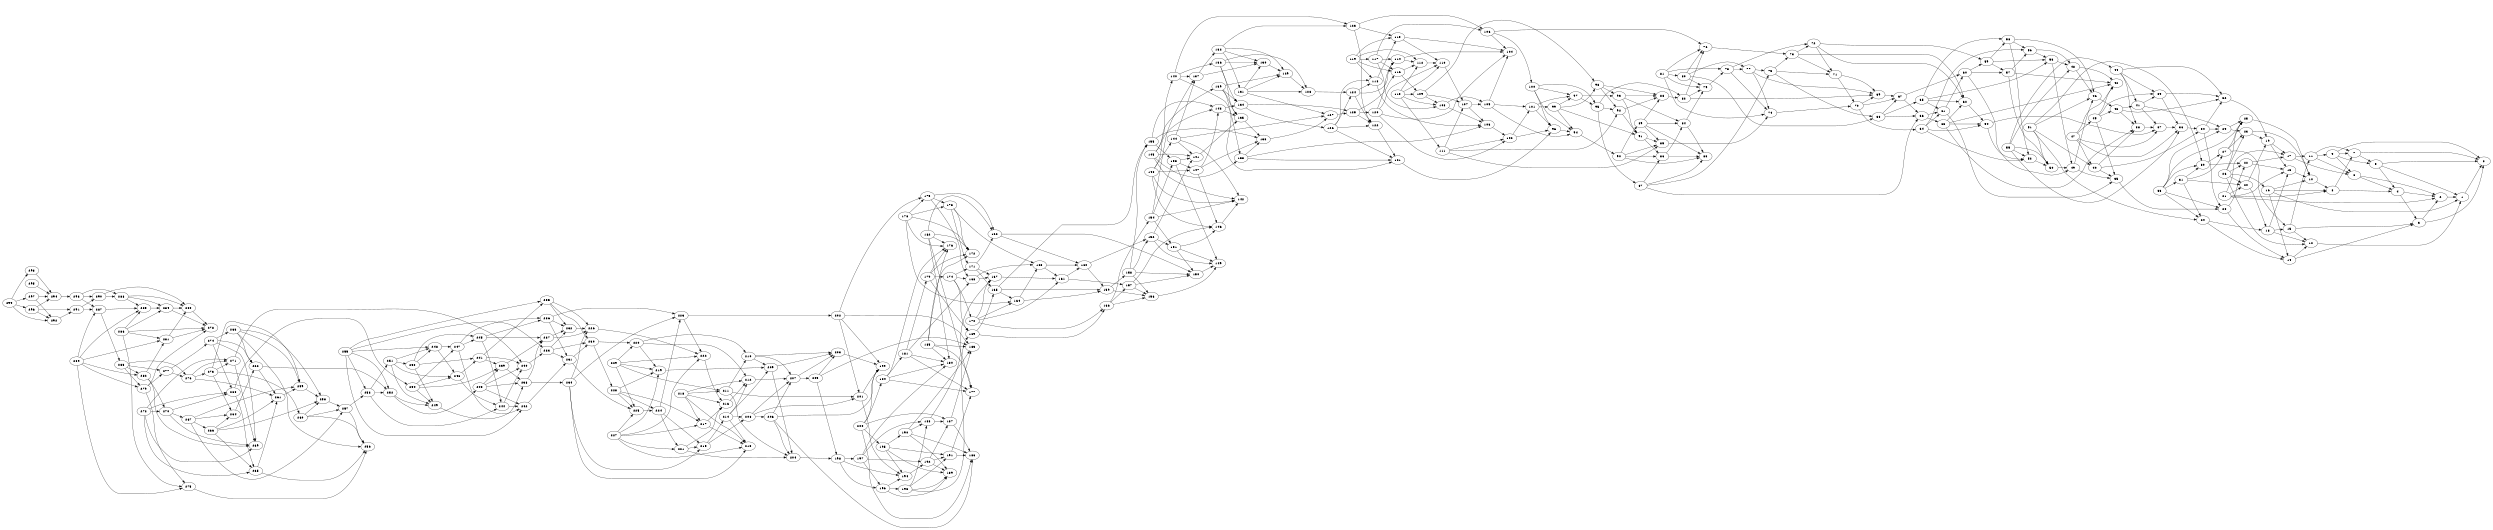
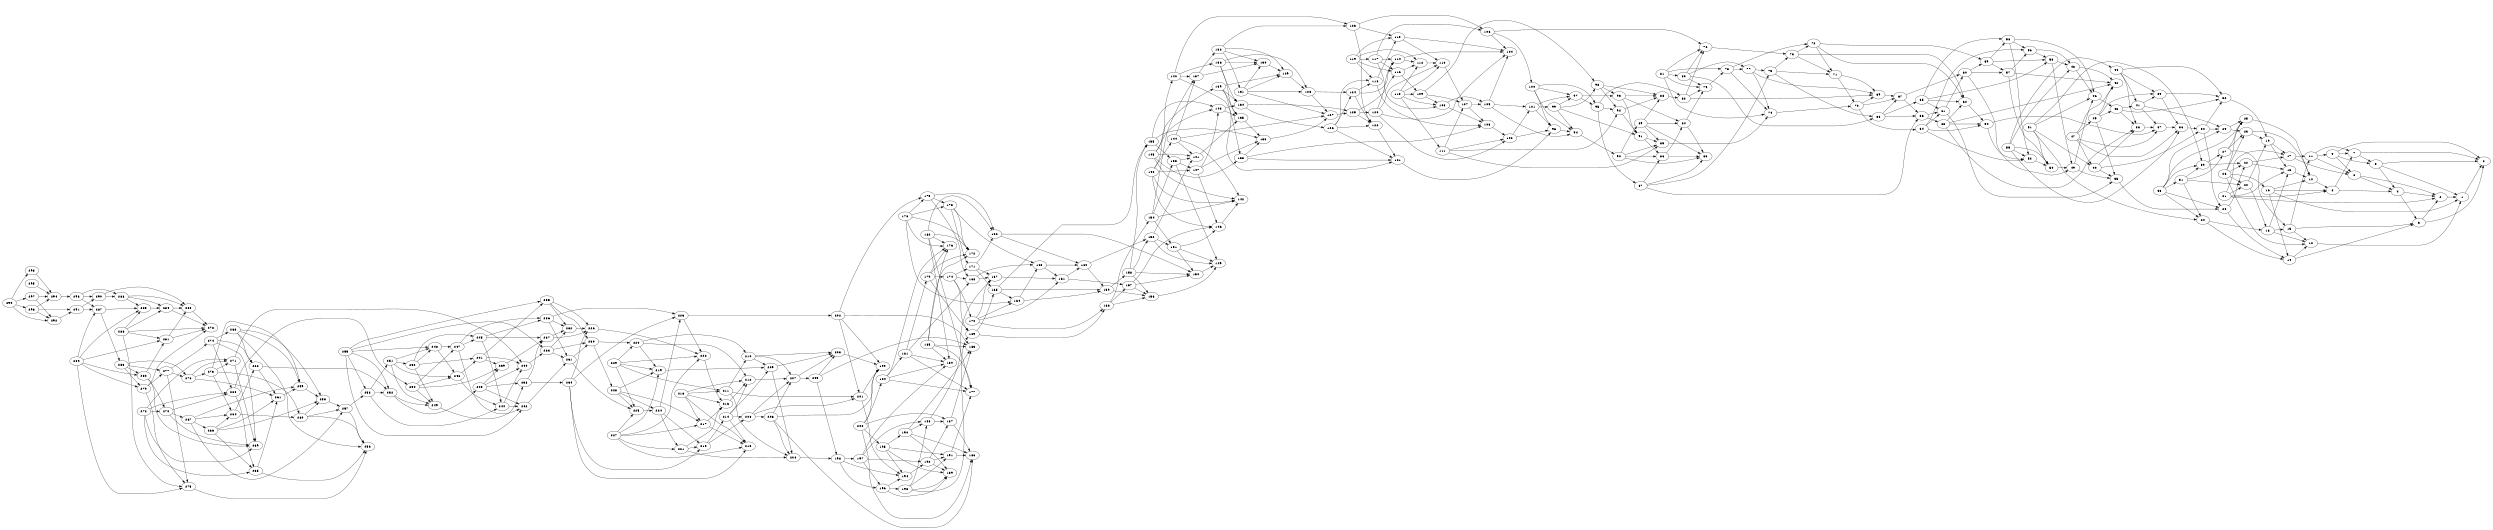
edge "128" -> "127": added
edge "239" -> "238": removed
edge "264" -> "260": added
edge "277" -> "275": added
